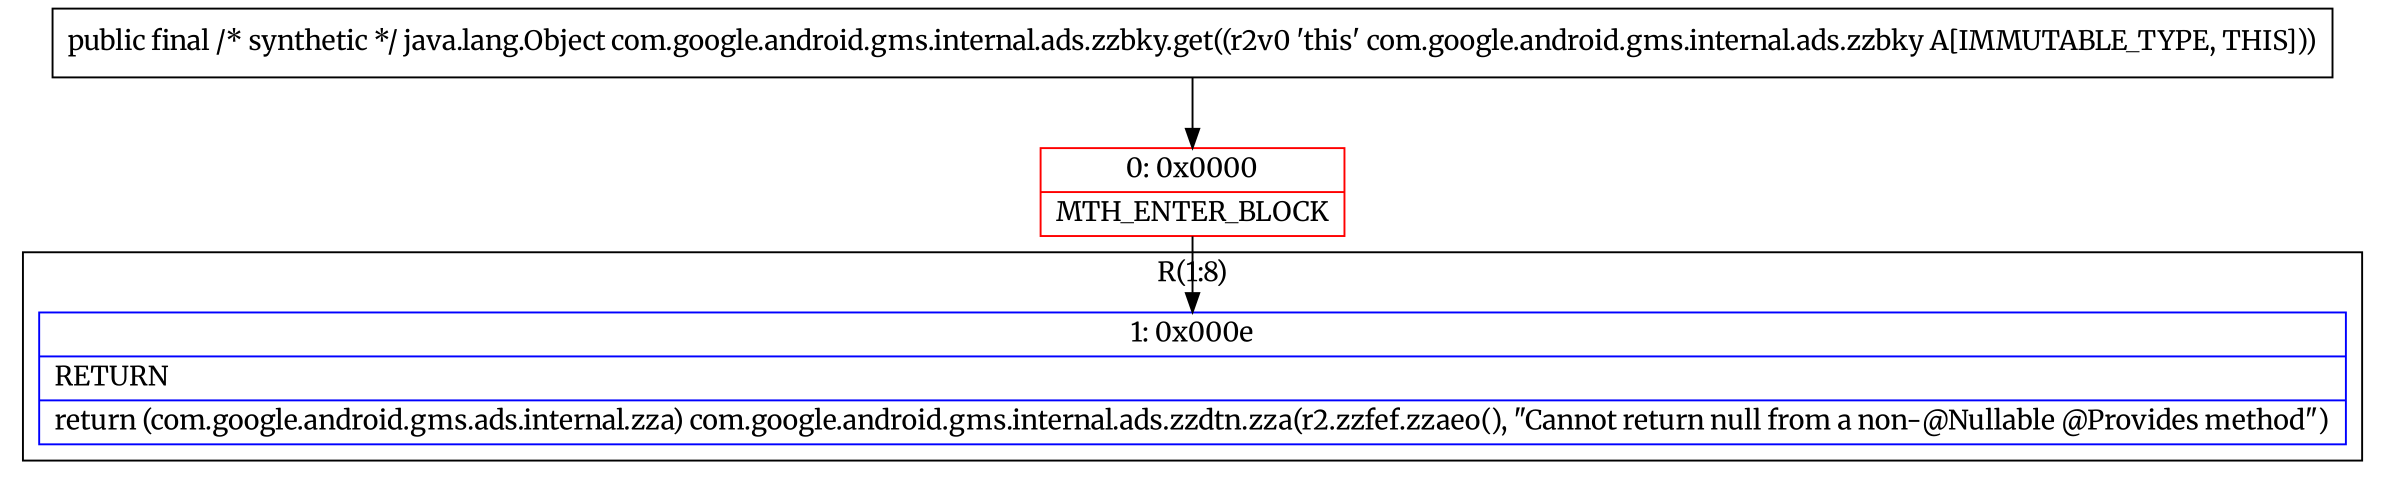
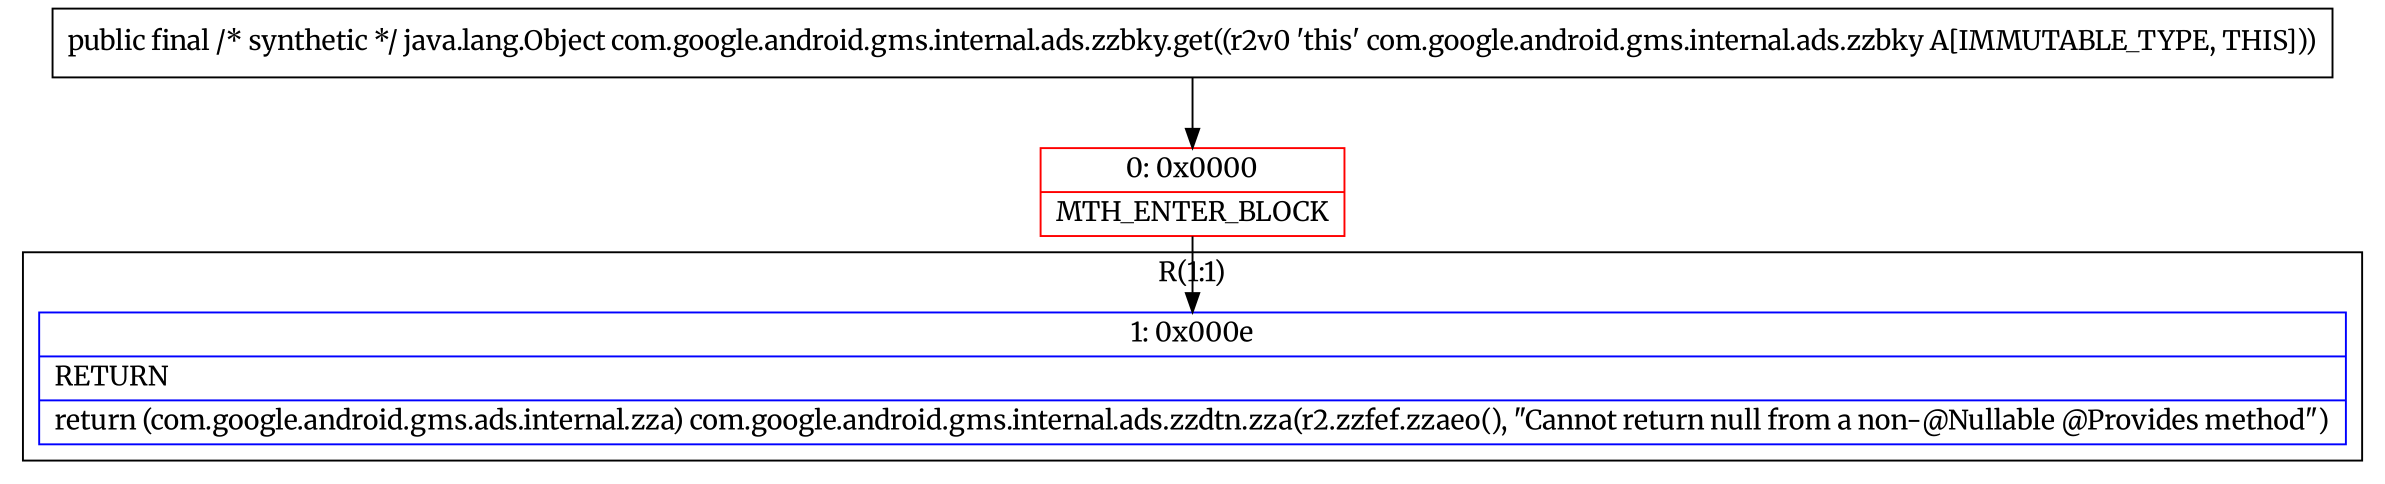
cluster "R(1:8)": label "R(1:8)" -> "R(1:1)"
